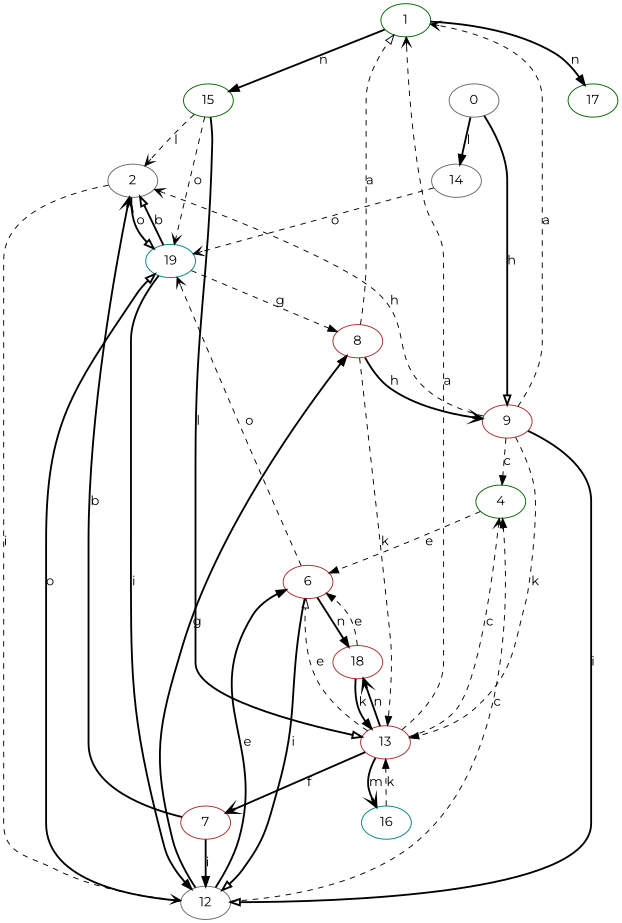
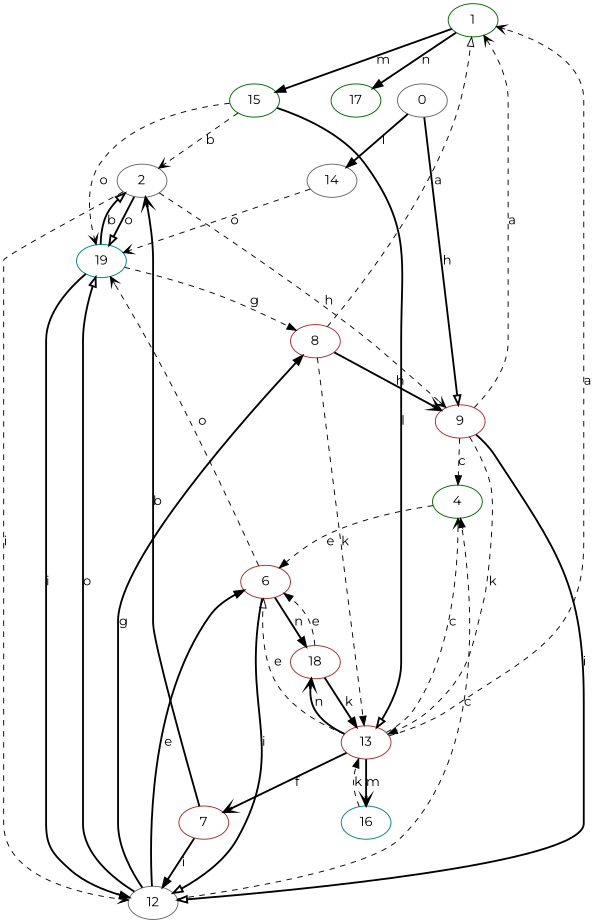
edge "1" -> "15": label "n" -> "m"
edge "15" -> "2": label "l" -> "b"
edge "9" -> "2": reversed
